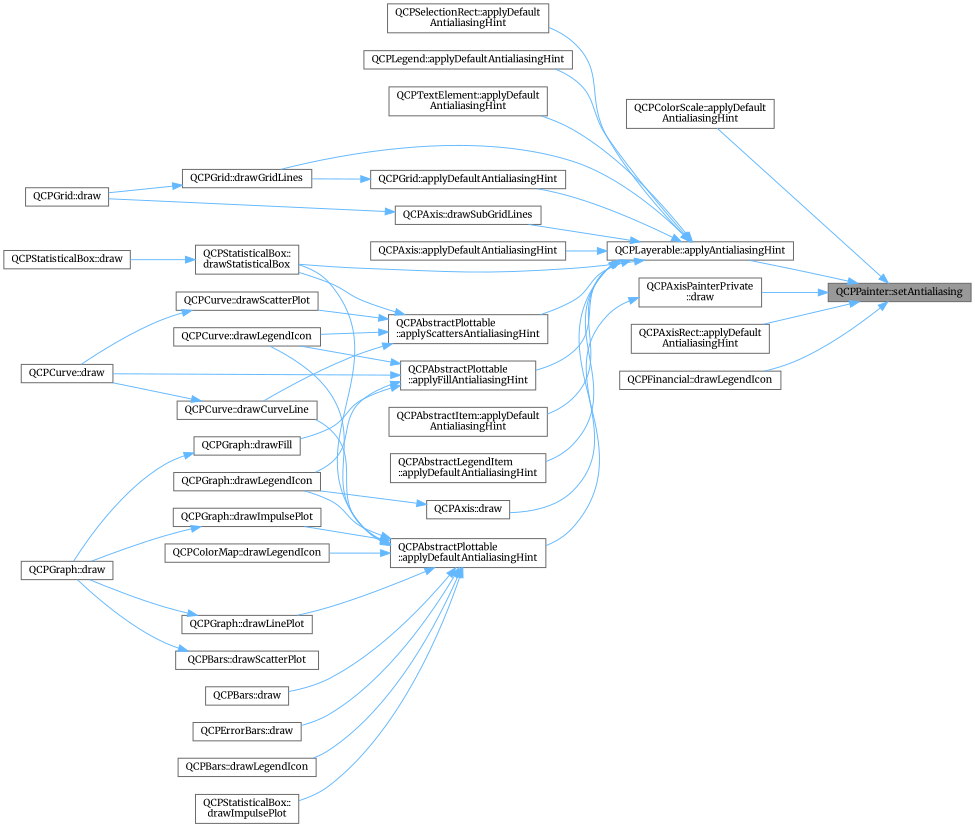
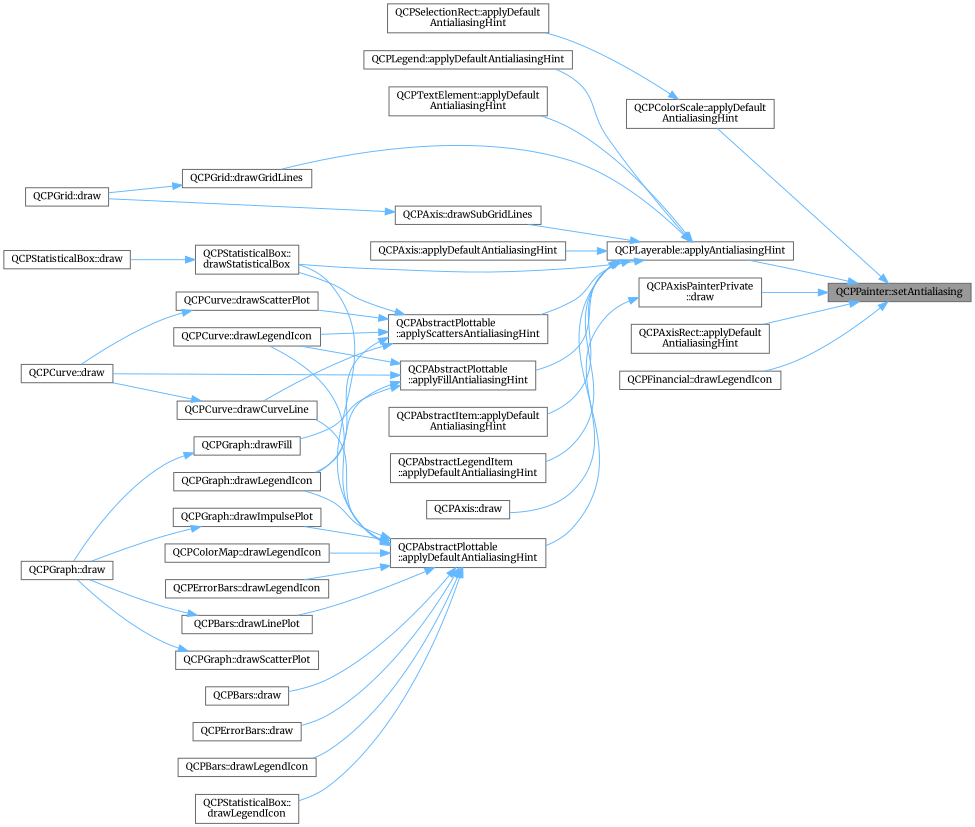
edge "QCPSelectionRect::applyDefault AntialiasingHint" -> "QCPLayerable::applyAntialiasingHint": now "QCPSelectionRect::applyDefault AntialiasingHint" -> "QCPColorScale::applyDefault AntialiasingHint"
node "QCPGrid::applyDefaultAntialiasingHint": removed
edge "QCPGraph::drawLegendIcon" -> "QCPAxis::draw": now "QCPGraph::drawLegendIcon" -> "QCPAbstractPlottable ::applyScattersAntialiasingHint"
node "QCPErrorBars::drawLegendIcon": added
node "QCPGraph::drawLinePlot": label "QCPGraph::drawLinePlot" -> "QCPBars::drawLinePlot"
node "QCPBars::drawScatterPlot": label "QCPBars::drawScatterPlot" -> "QCPGraph::drawScatterPlot"
node "QCPStatisticalBox:: drawImpulsePlot": label "QCPStatisticalBox:: drawImpulsePlot" -> "QCPStatisticalBox:: drawLegendIcon"
